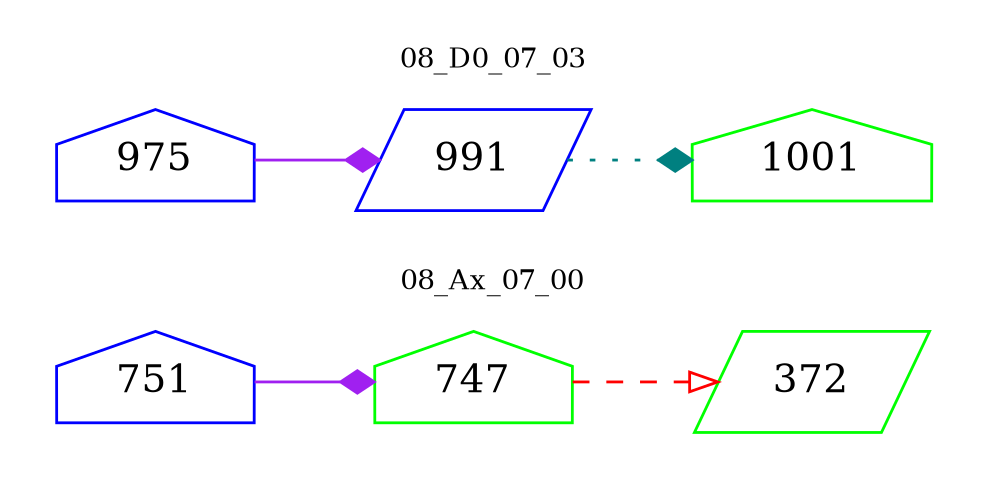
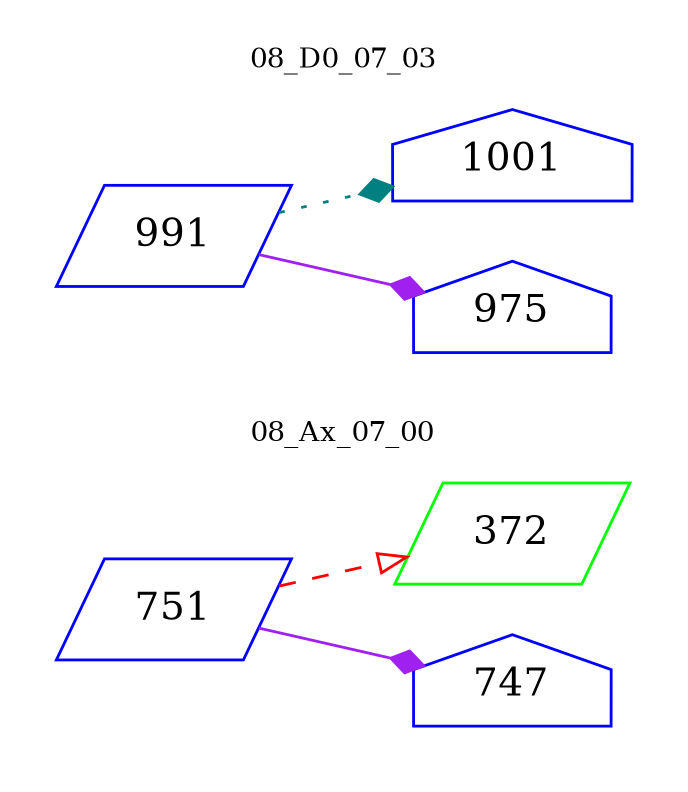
edge "975" -> "991": reversed
node "1001": color green -> blue
node "751": shape house -> parallelogram
node "747": color green -> blue
edge "747" -> "372": now "751" -> "372"
